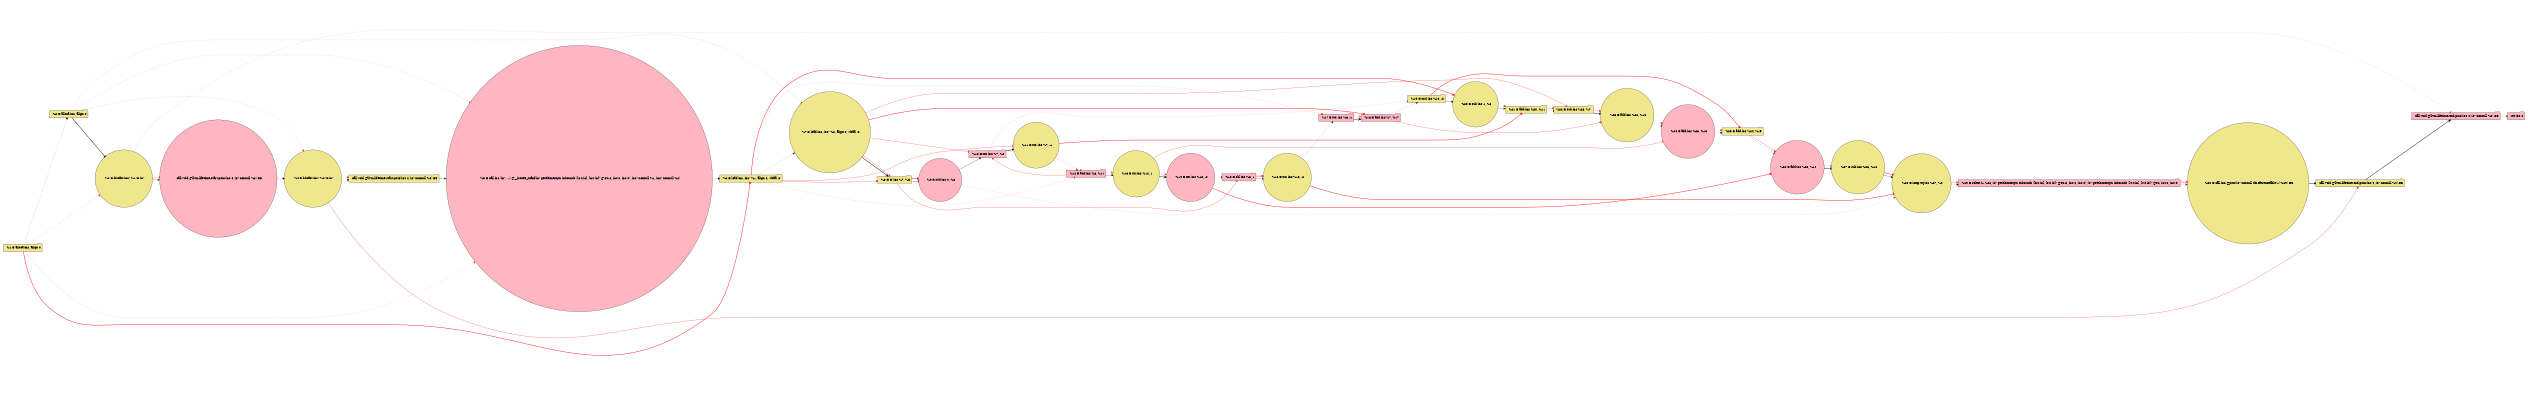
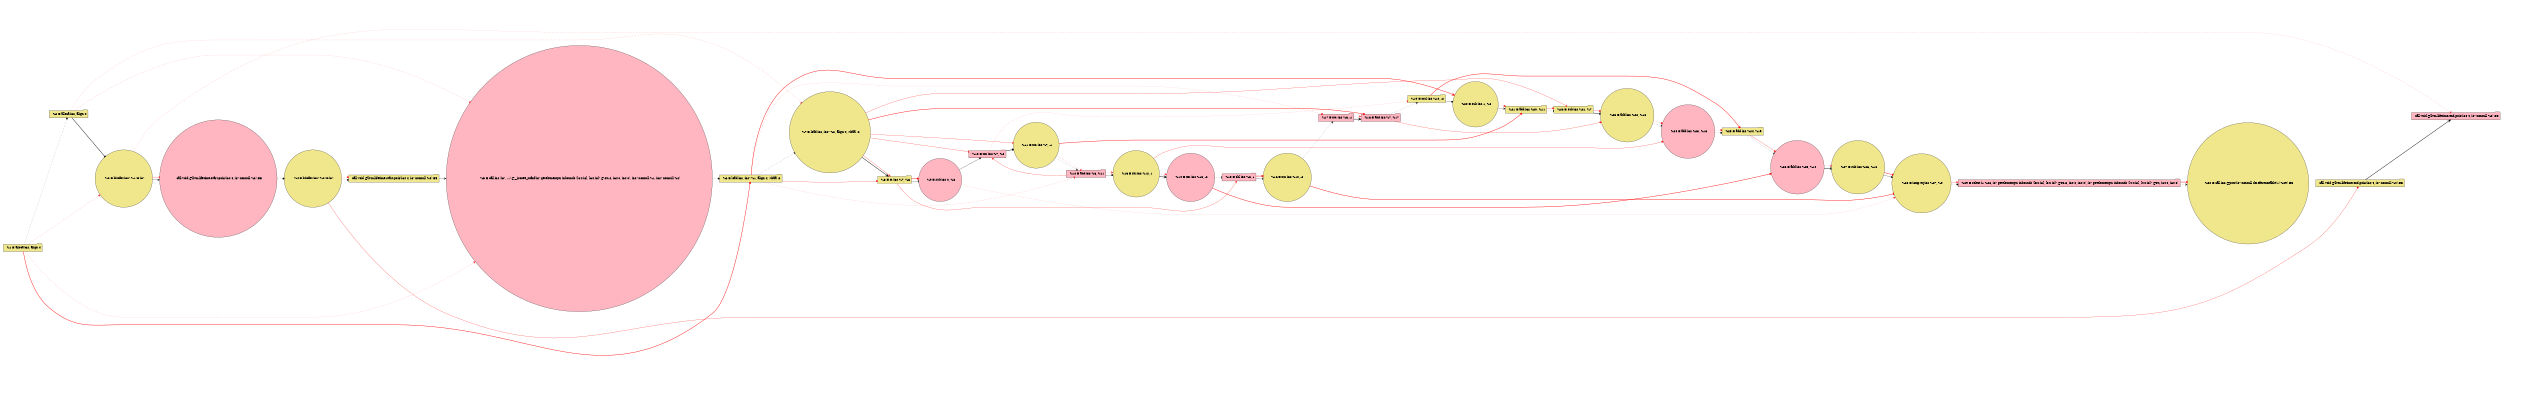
edge "%2 = alloca i32, align 4" -> "%4 = bitcast i32* %2 to i8*": removed
node "%22 = sub i32 %28, %7": label "%22 = sub i32 %28, %7" -> "%22 = sub i32 %21, %7"
node "ret i32 0": removed
edge "%13 = shl i32 %12, 1" -> "%24 = add i32 %23, %13": arrowhead tee -> dot
edge "%6 = load i32, i32* %1, align 4, !tbaa !2" -> "%7 = load i32, i32* %2, align 4, !tbaa !2": arrowhead vee -> tee
edge "%6 = load i32, i32* %1, align 4, !tbaa !2" -> "%11 = xor i32 %7, -1": now "%7 = load i32, i32* %2, align 4, !tbaa !2" -> "%11 = xor i32 %7, -1"
node "%16 = xor i32 %15, -2": label "%16 = xor i32 %15, -2" -> "%16 = xor i32 %10, -2"
edge "%30 = call i32 @puts(i8* nonnull dereferenceable(1) %29) #5" -> "call void @llvm.lifetime.end.p0i8(i64 4, i8* nonnull %4) #5": removed
edge "%8 = or i32 %7, %6" -> "%15 = shl i32 %8, 1": arrowhead tee -> vee
